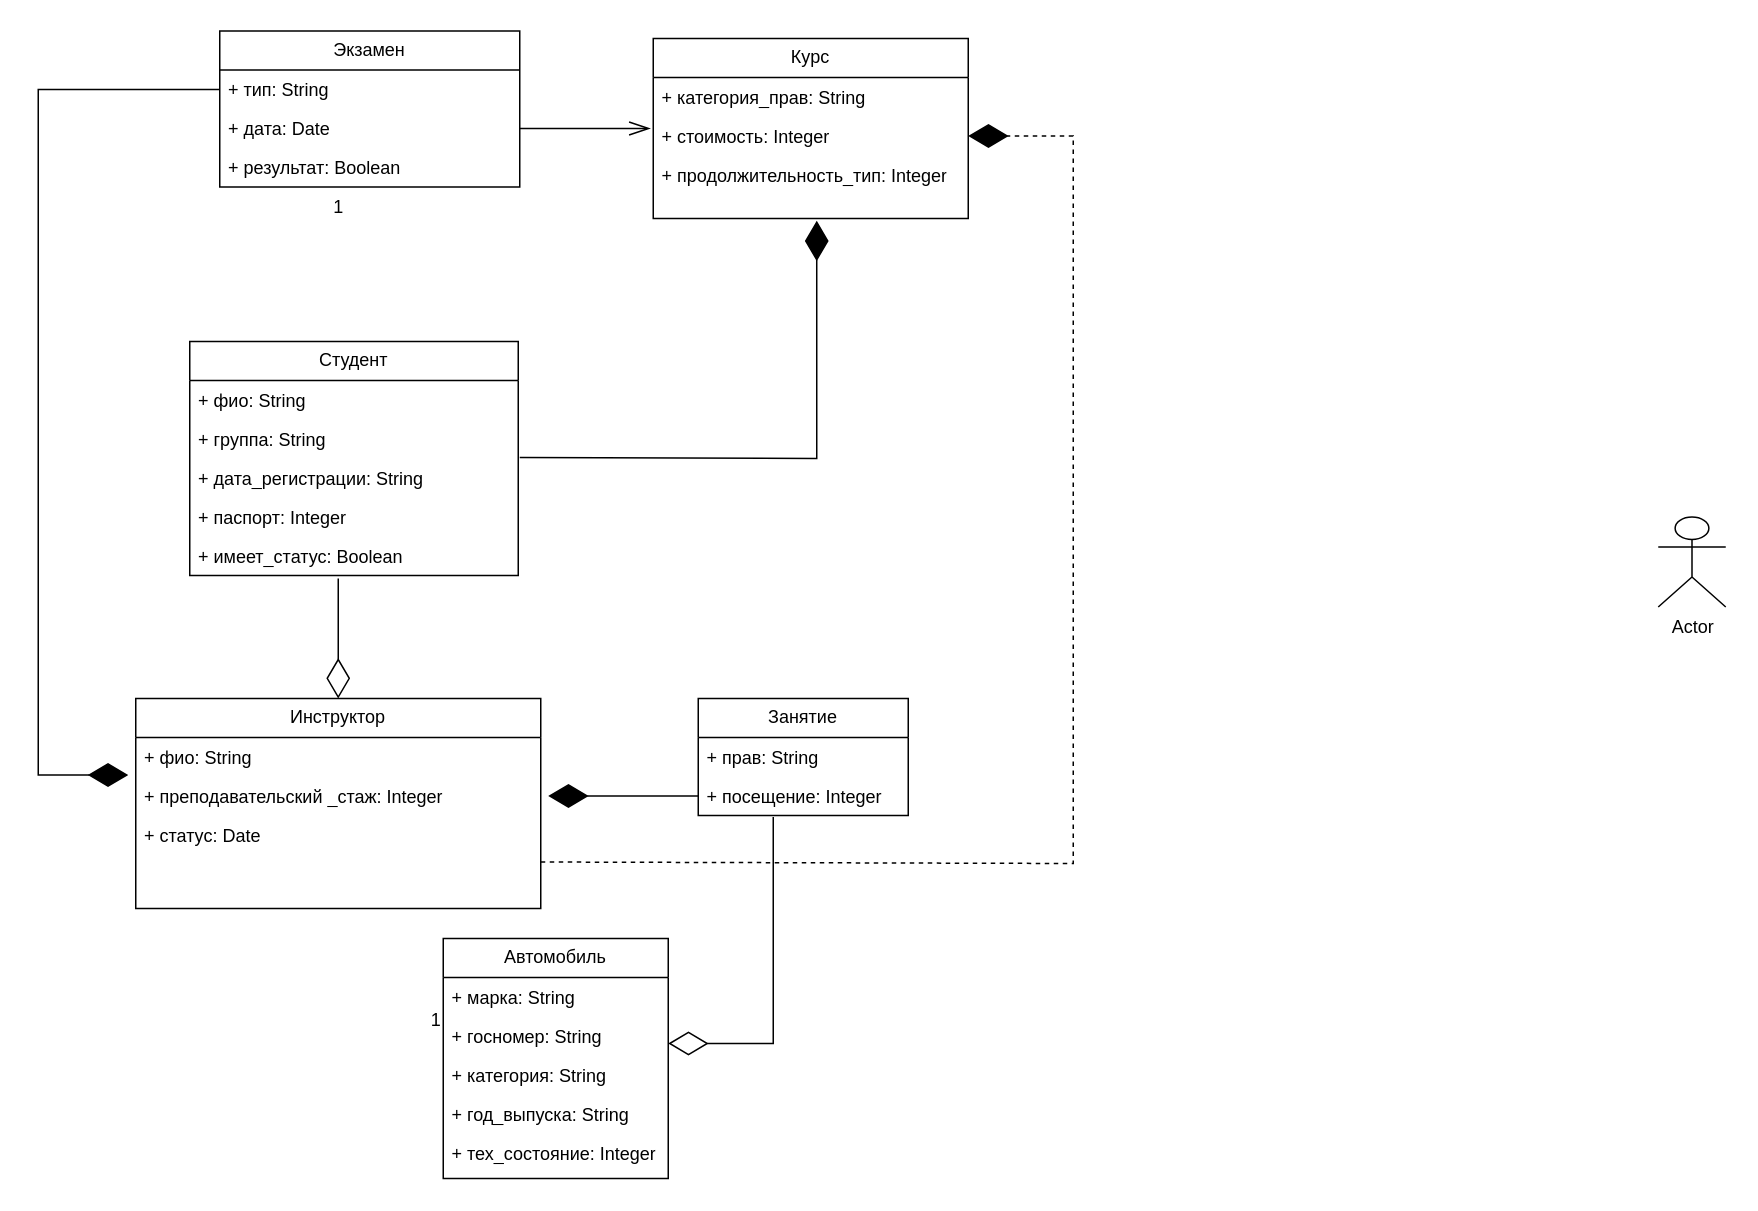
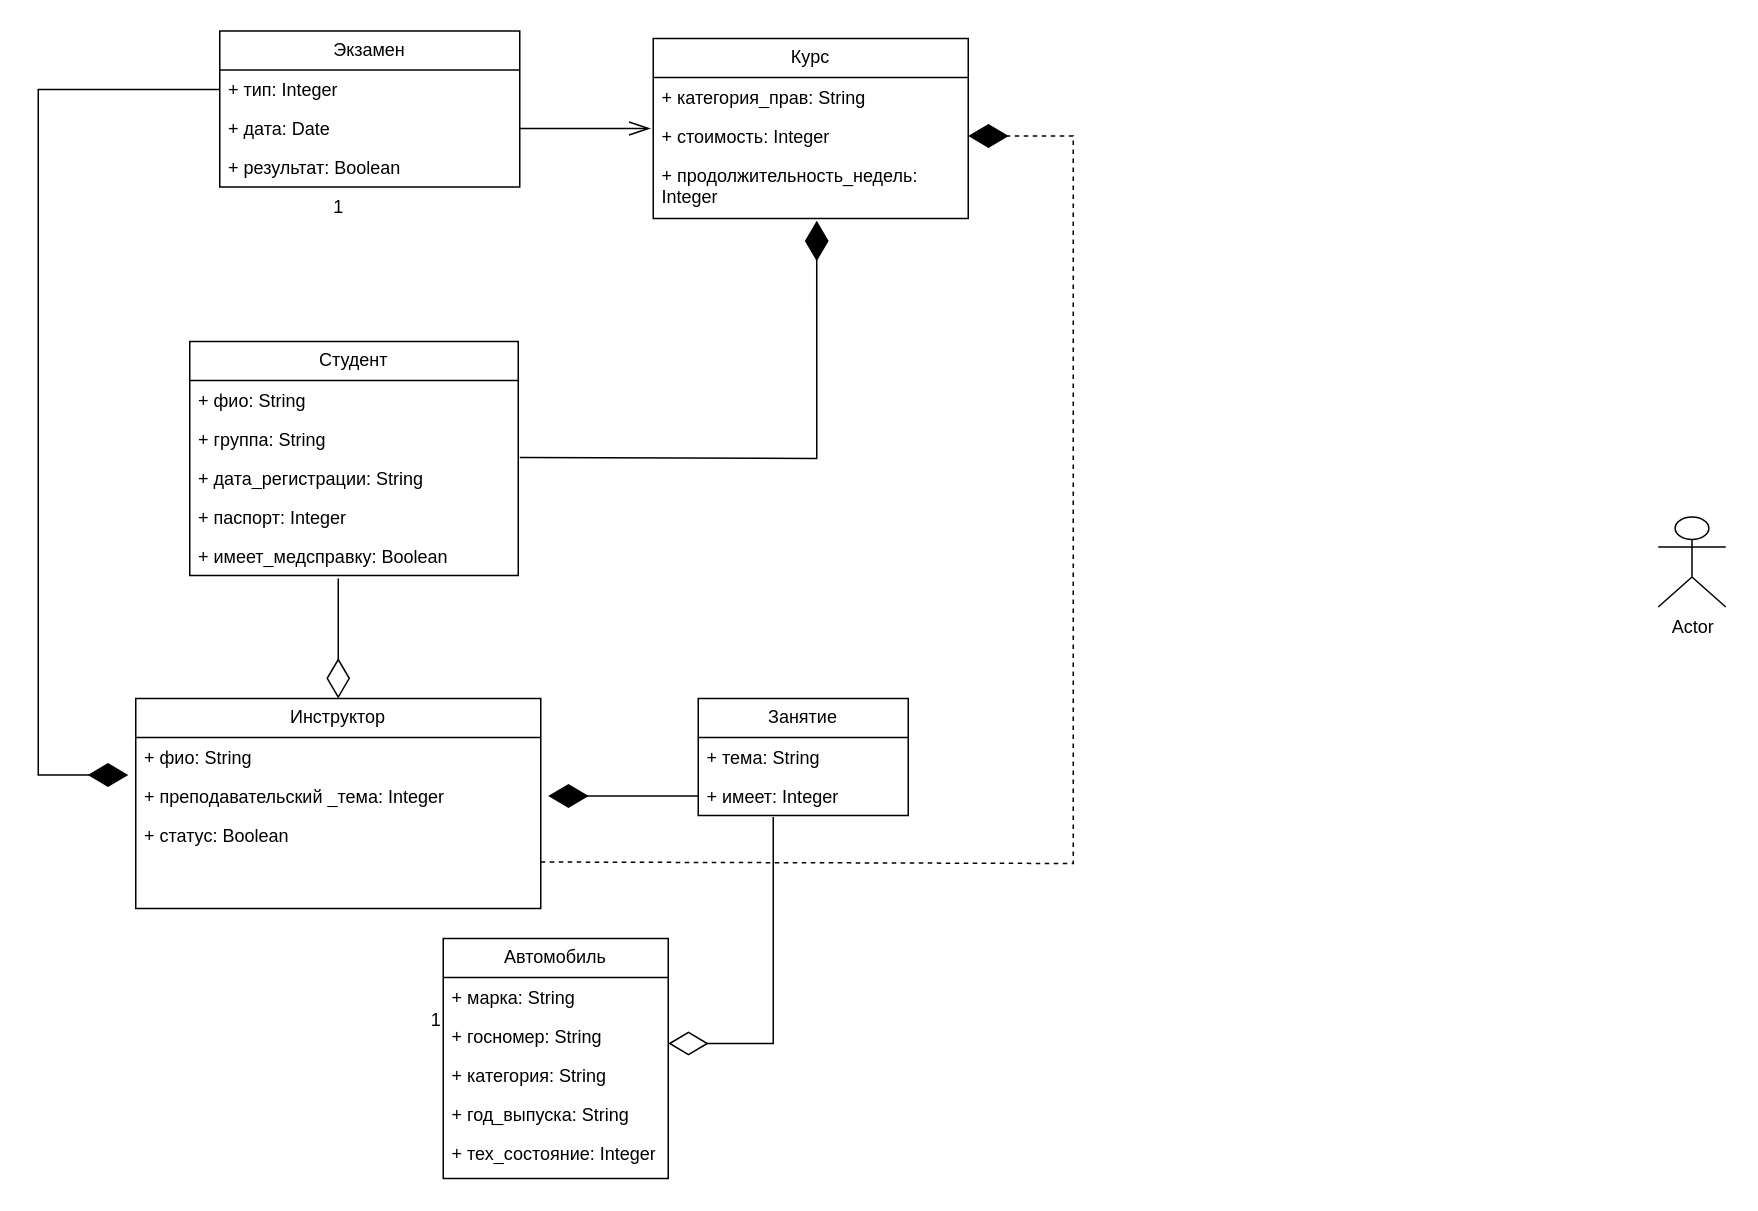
node "+ тип: String": label "+ тип: String" -> "+ тип: Integer"
node "+ продолжительность_тип: Integer": label "+ продолжительность_тип: Integer" -> "+ продолжительность_недель: Integer"
node "+ имеет_статус: Boolean": label "+ имеет_статус: Boolean" -> "+ имеет_медсправку: Boolean"
node "+ прав: String": label "+ прав: String" -> "+ тема: String"
node "+ преподавательский _стаж: Integer": label "+ преподавательский _стаж: Integer" -> "+ преподавательский _тема: Integer"
node "+ посещение: Integer": label "+ посещение: Integer" -> "+ имеет: Integer"
node "+ статус: Date": label "+ статус: Date" -> "+ статус: Boolean"
